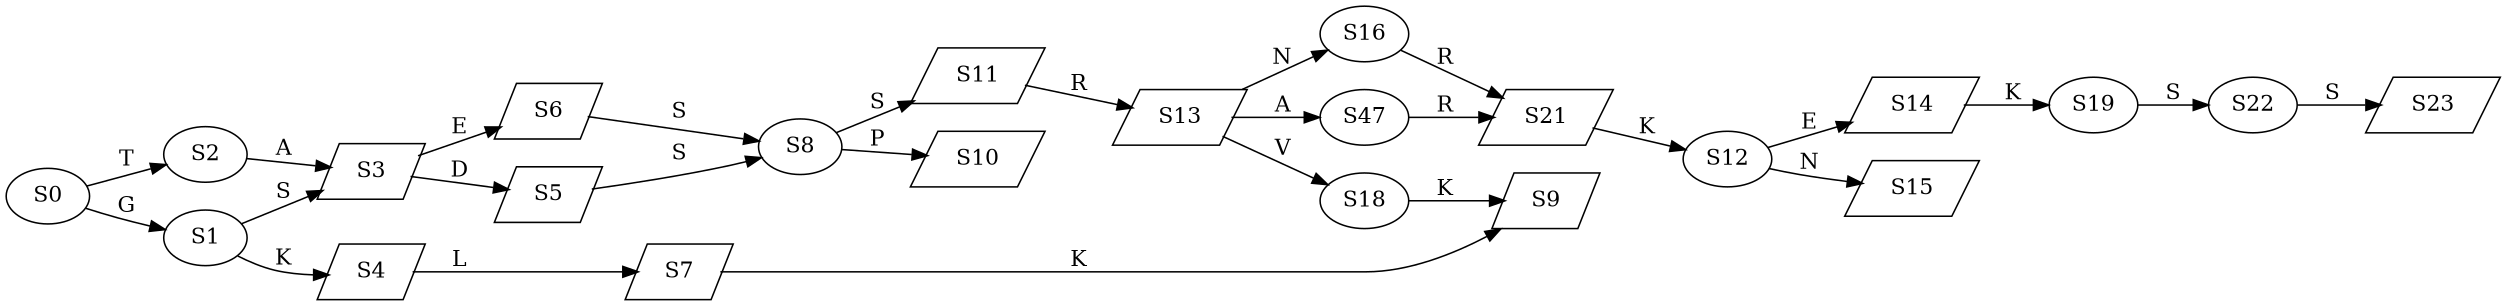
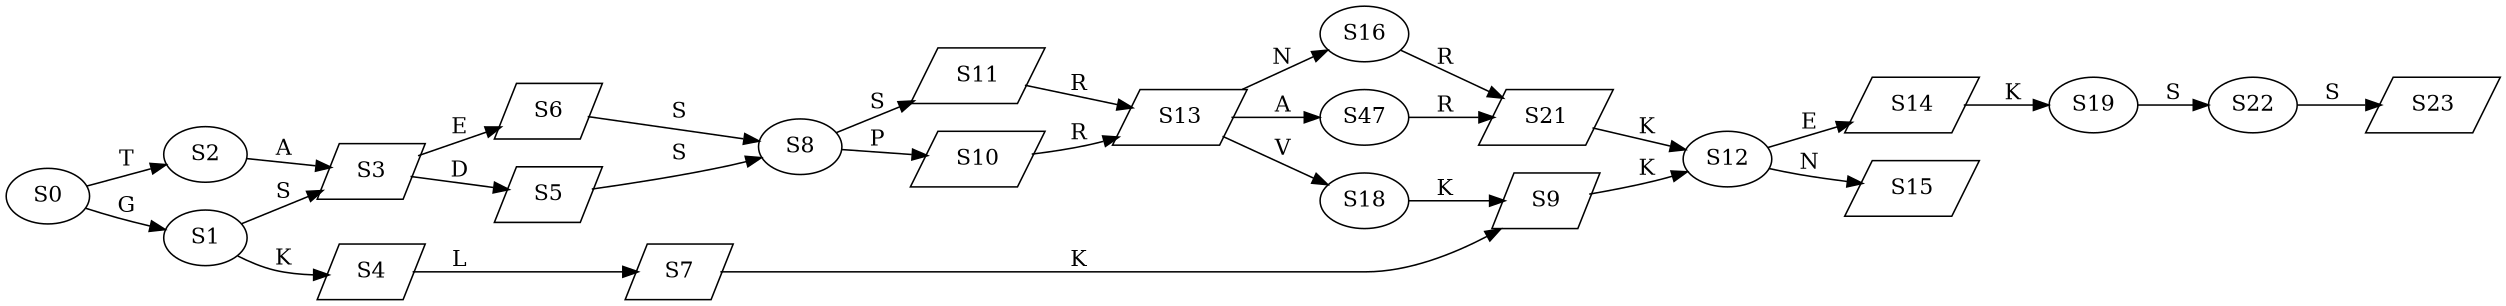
edge "S10" -> "S13": added, label "R"
edge "S9" -> "S12": added, label "K"
